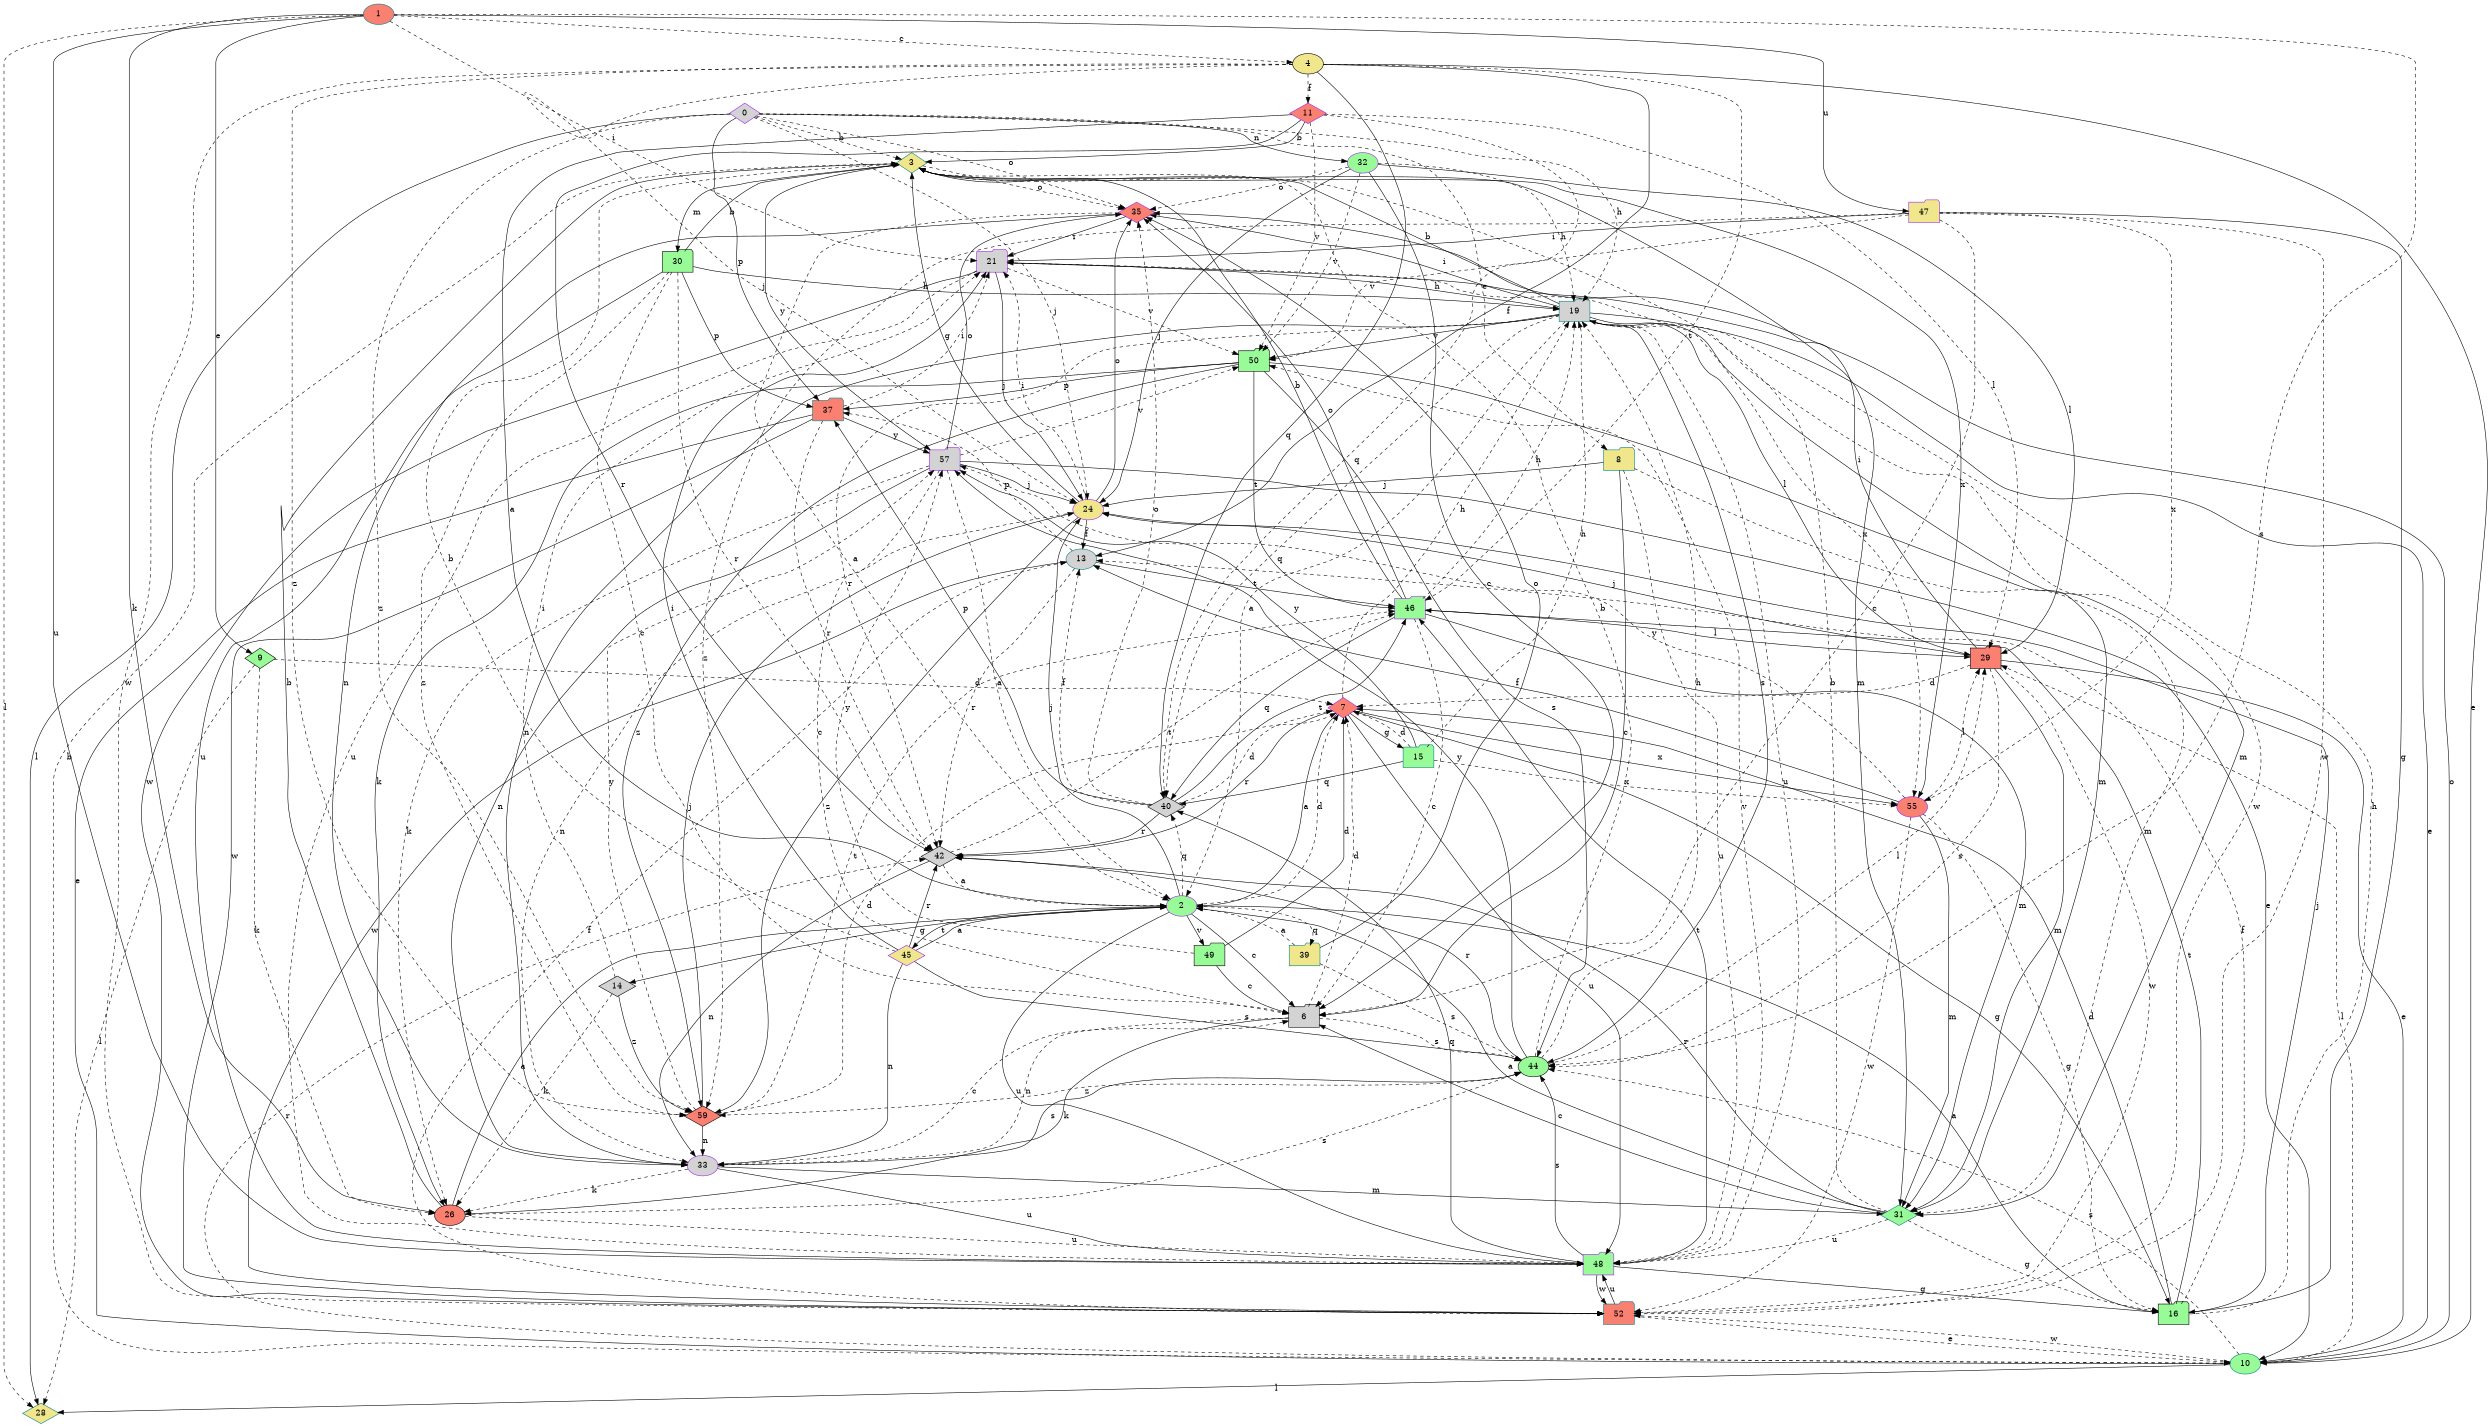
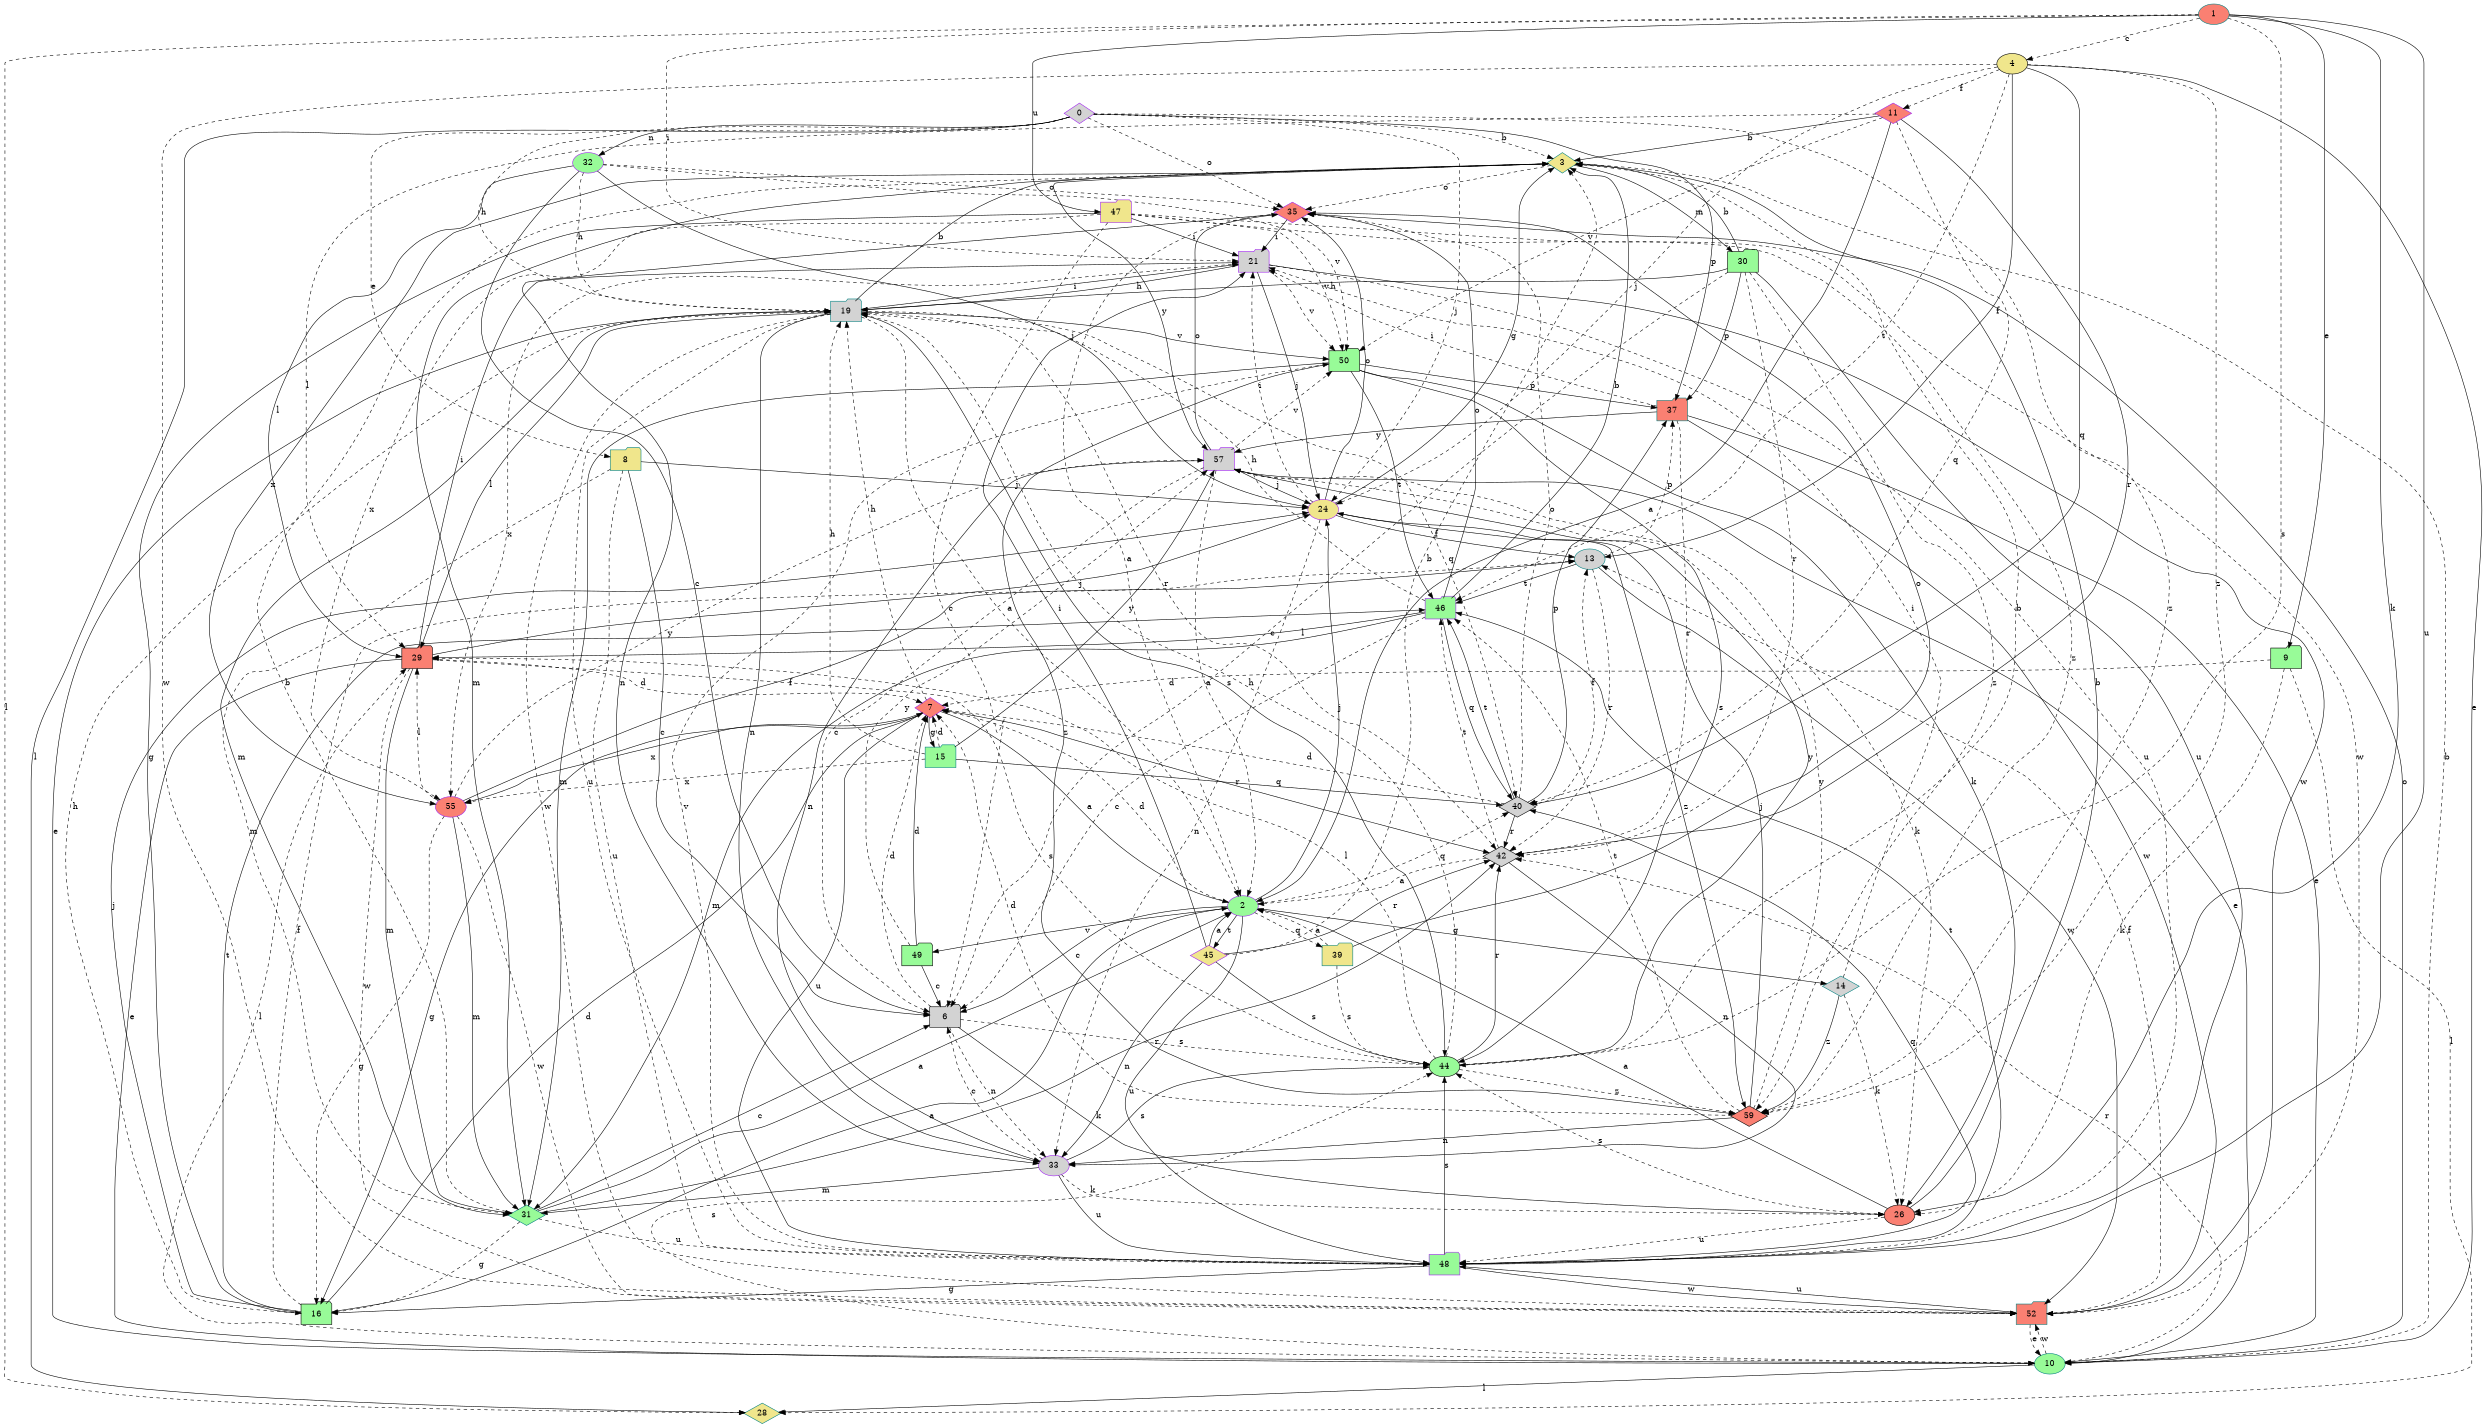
edge "19" -> "35": now "19" -> "21"
node "9": shape diamond -> folder
node "14": color black -> teal
